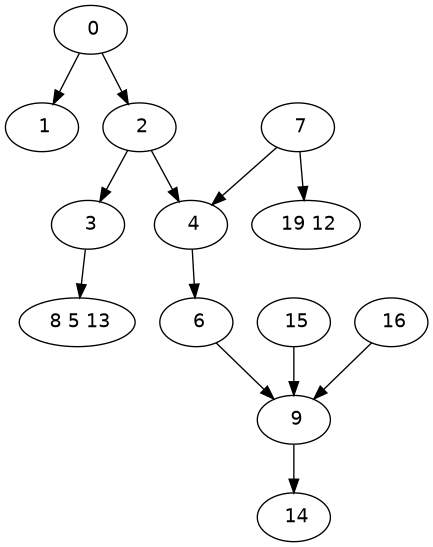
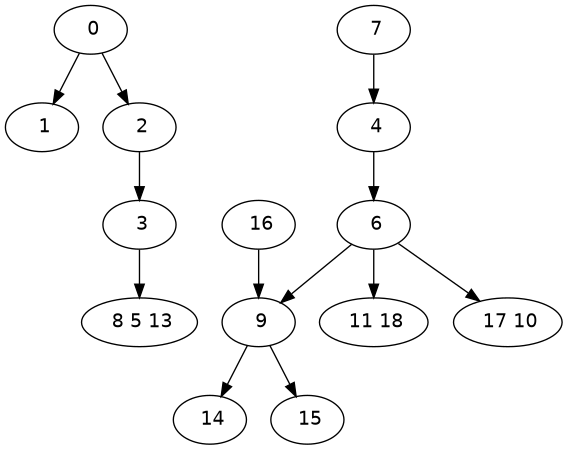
edge "2" -> "4": removed
node "19 12": removed
node "11 18": added
node "17 10": added
edge "15" -> "9": reversed
